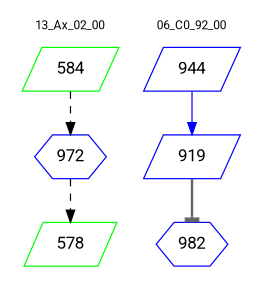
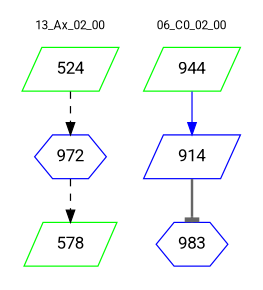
cluster "06_C0_92_00": label "06_C0_92_00" -> "06_C0_02_00"
node "584": label "584" -> "524"
node "944": color blue -> green
node "919": label "919" -> "914"
node "982": label "982" -> "983"
